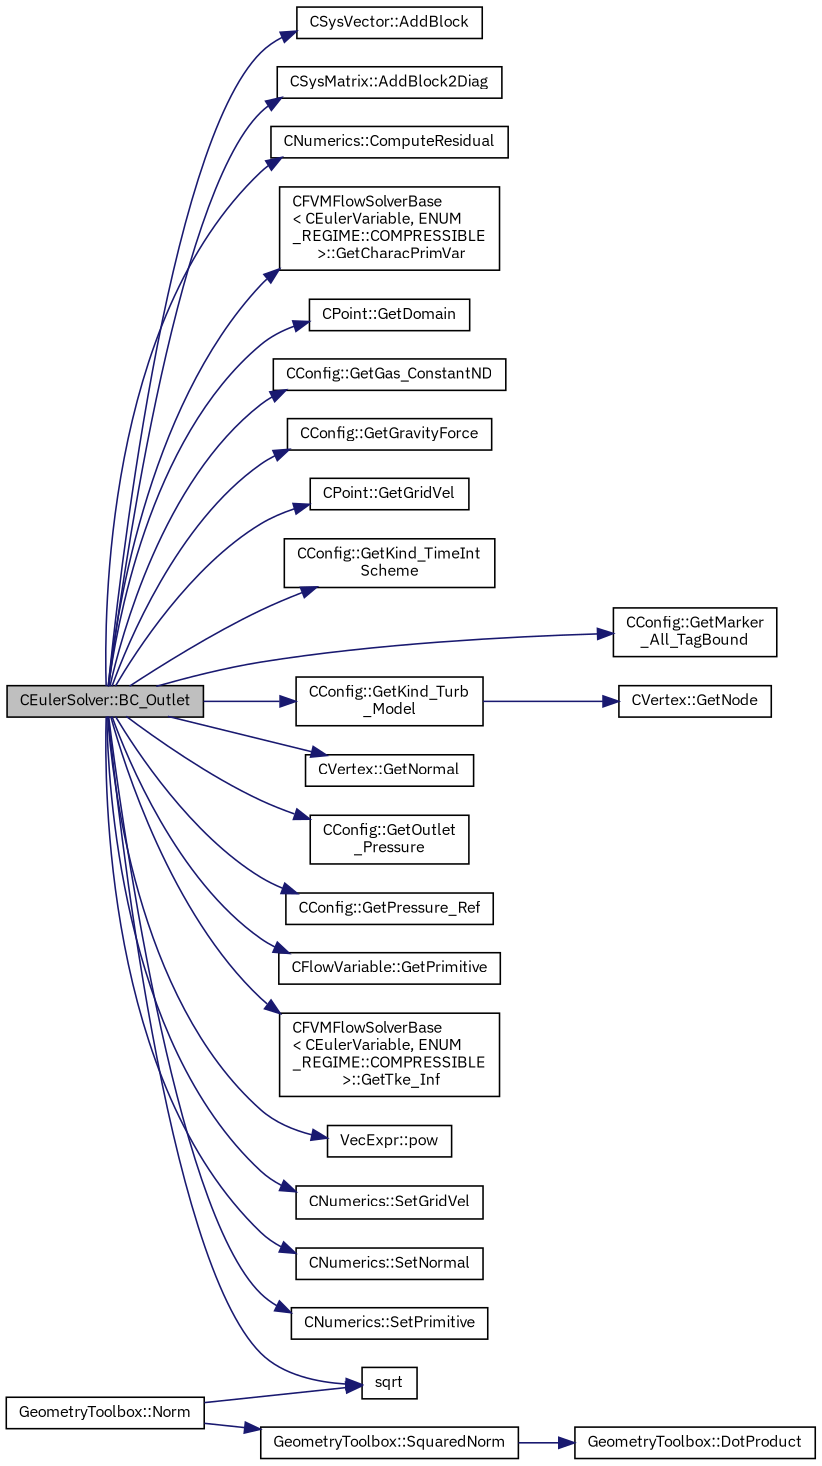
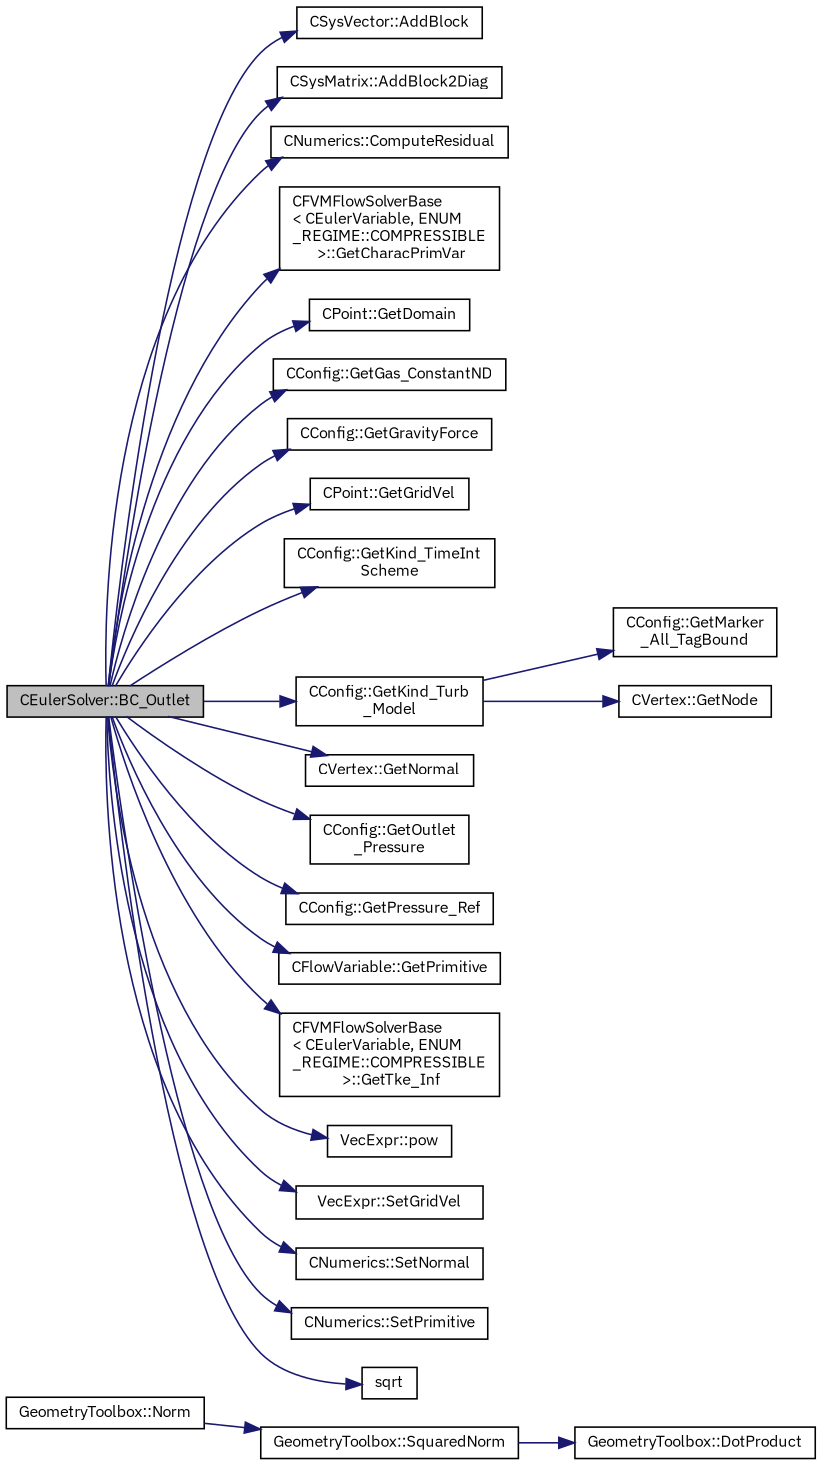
edge "CEulerSolver::BC_Outlet" -> "CConfig::GetMarker _All_TagBound": now "CConfig::GetKind_Turb _Model" -> "CConfig::GetMarker _All_TagBound"
node "CNumerics::SetGridVel": label "CNumerics::SetGridVel" -> "VecExpr::SetGridVel"
edge "GeometryToolbox::Norm" -> "sqrt": removed
